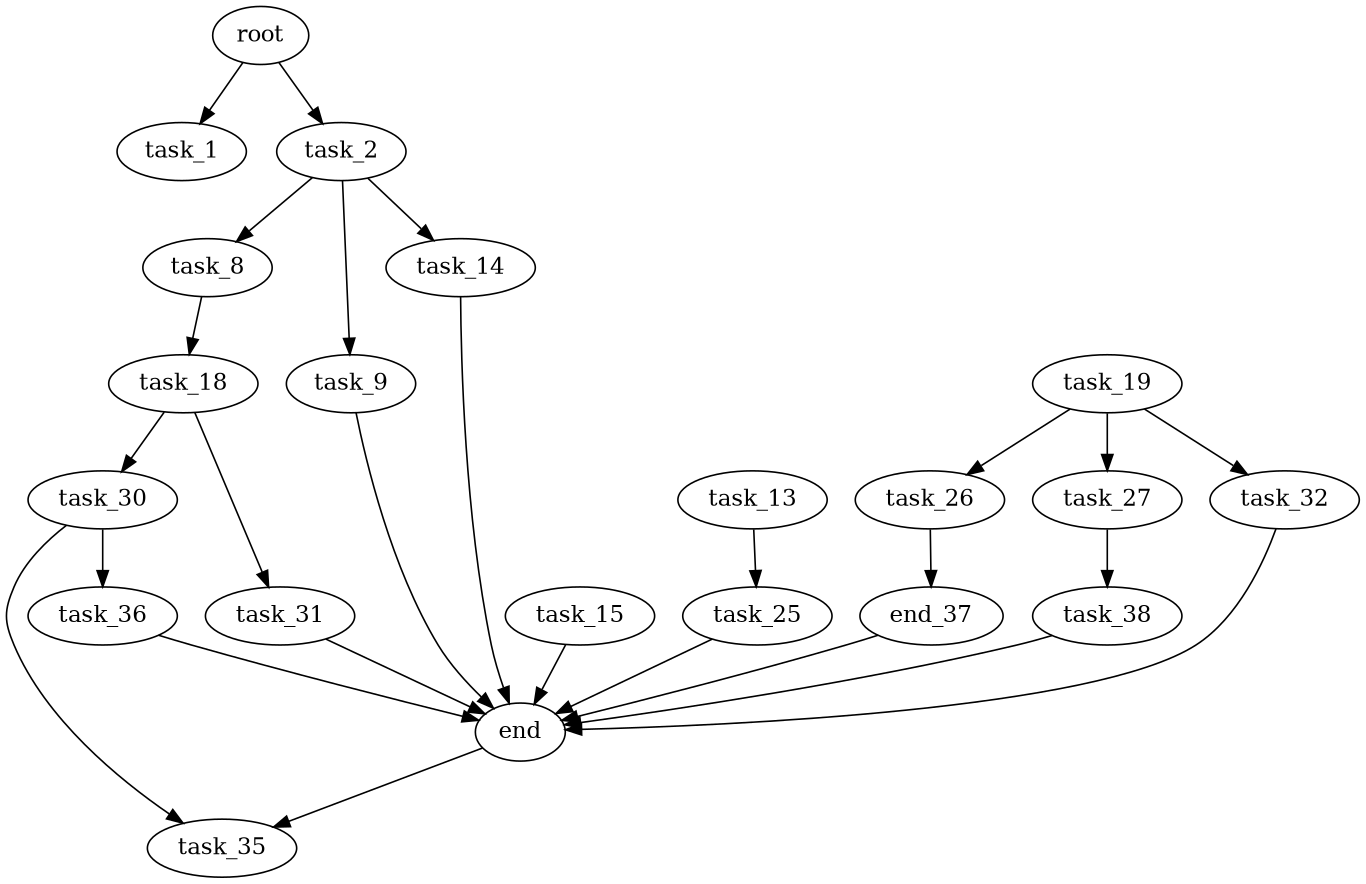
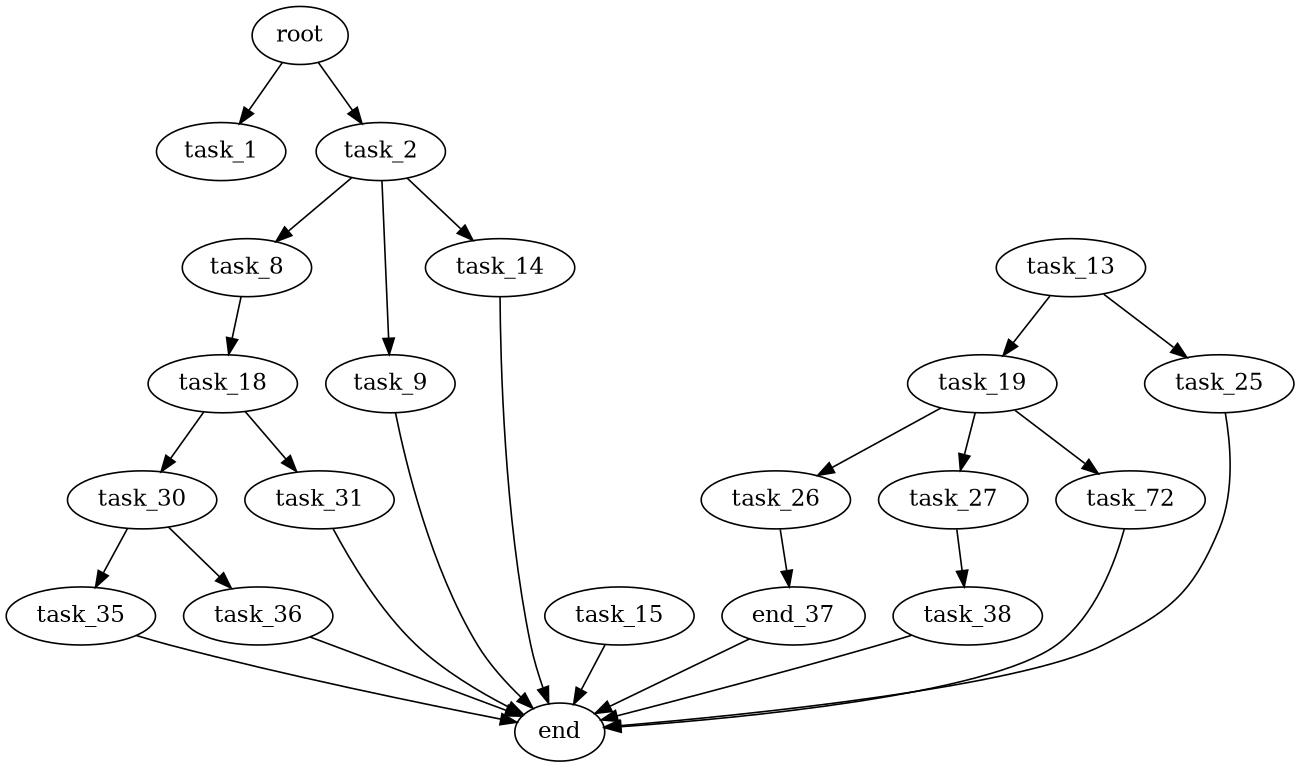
edge "task_13" -> "task_19": added
node "task_32": label "task_32" -> "task_72"
edge "end" -> "task_35": reversed
